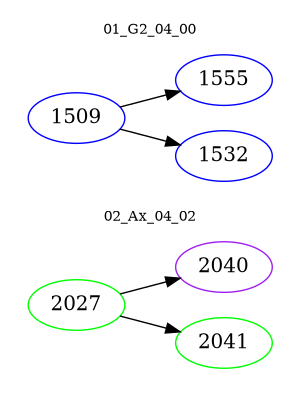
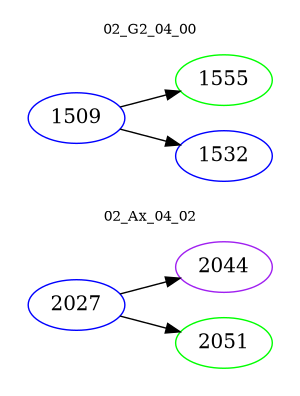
cluster "01_G2_04_00": label "01_G2_04_00" -> "02_G2_04_00"
node "1555": color blue -> green
node "2040": label "2040" -> "2044"
node "2027": color green -> blue
node "2041": label "2041" -> "2051"
